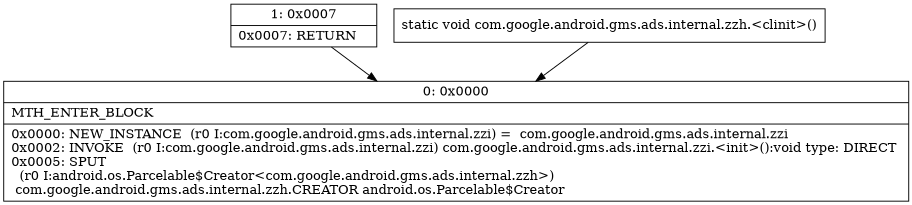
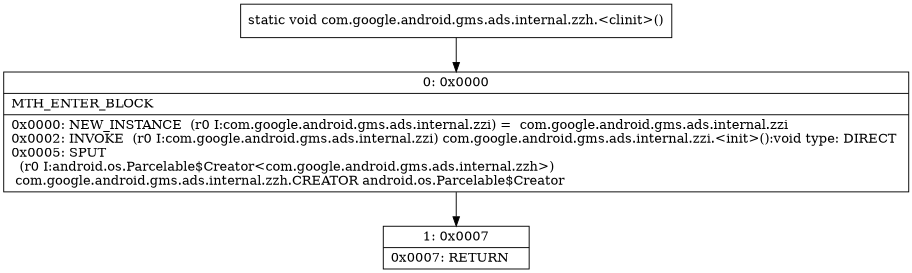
edge "1: 0x0007" -> "0: 0x0000": reversed
